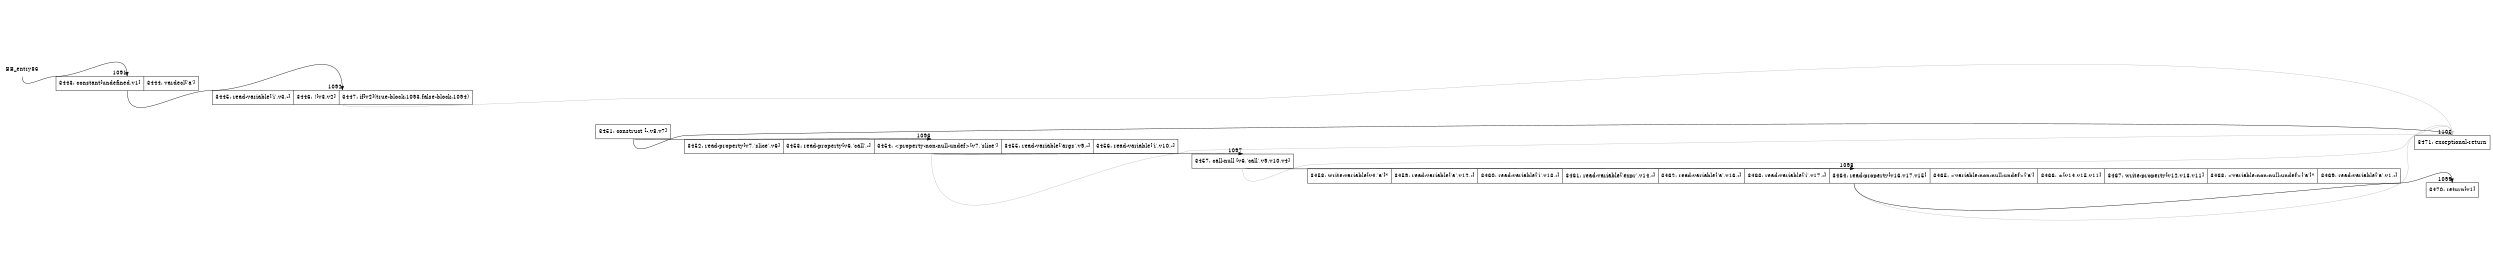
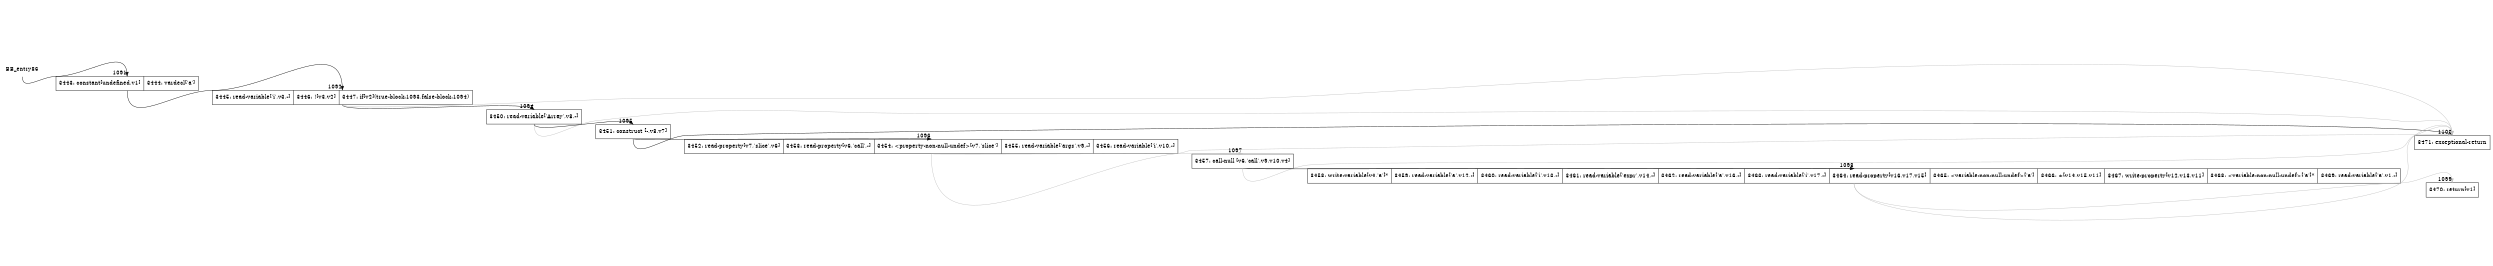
node "3450: read-variable['Array',v8,-]": added
edge "3452: read-property[v7,'slice',v6]" -> "3457: call-null [v6,'call',v9,v10,v4]": color black -> gray
edge "3458: write-variable[v4,'a']*" -> "3470: return[v1]": color black -> gray
